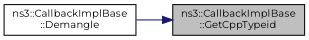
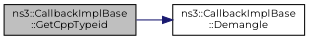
edge "ns3::CallbackImplBase ::Demangle" -> "ns3::CallbackImplBase ::GetCppTypeid": reversed
